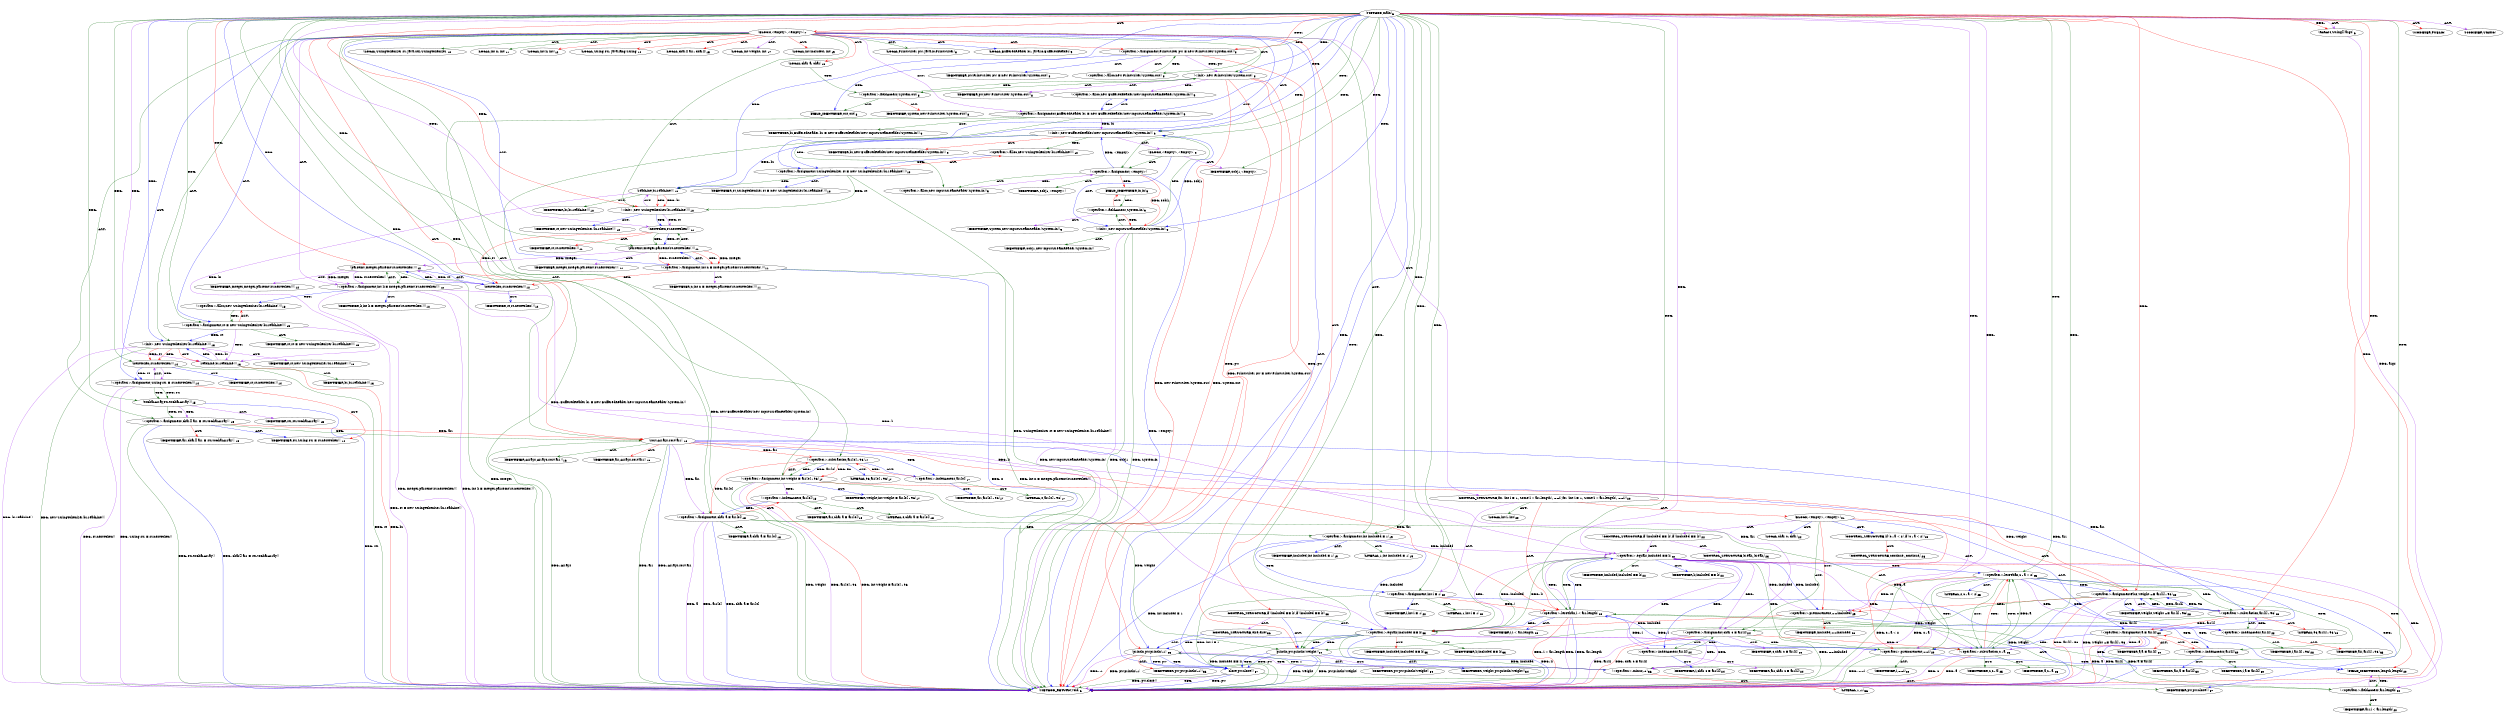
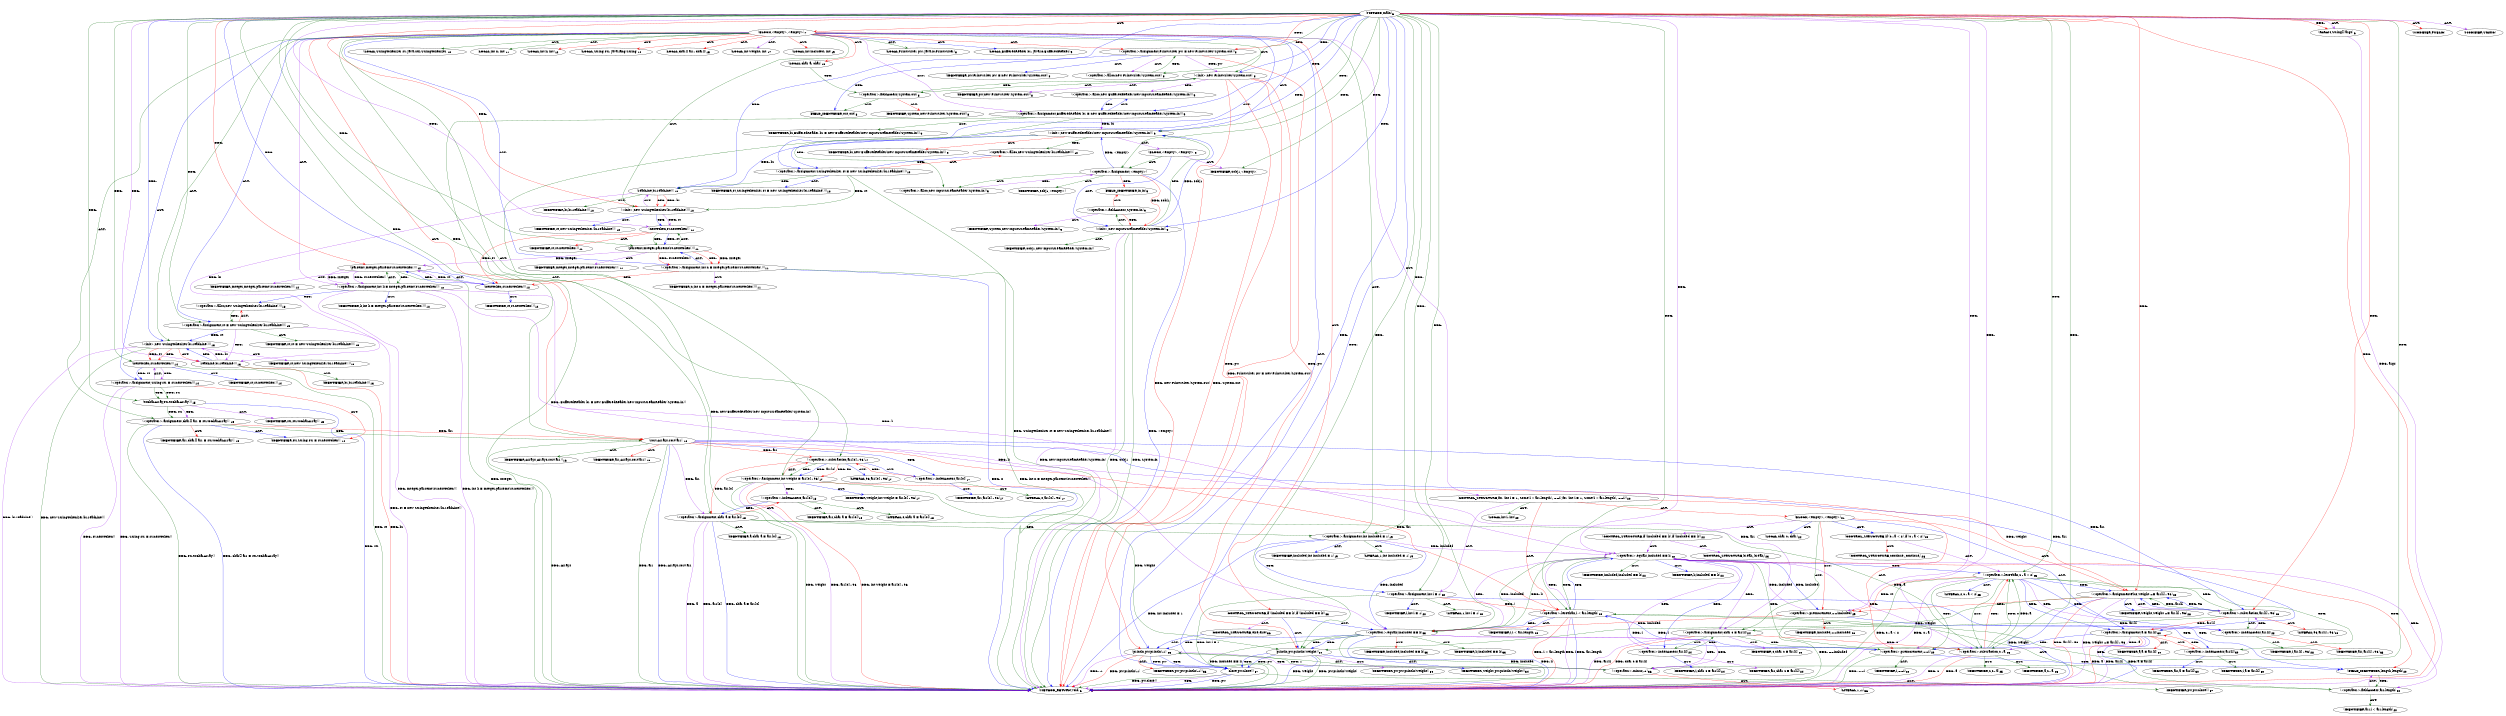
edge "(FIELD_IDENTIFIER,in,in)" -> "(<operator>.fieldAccess,System.in)": removed, label "CFG:"
edge "(<operator>.lessThan,c - a < 2)" -> "(IDENTIFIER,pw,pw.close())": now "(<operator>.lessThan,c - a < 2)" -> "(<operator>.assignment,a = arr[i])"
edge "(println,pw.println(-1))" -> "(<operator>.minus,-1)": color blue -> darkgreen
